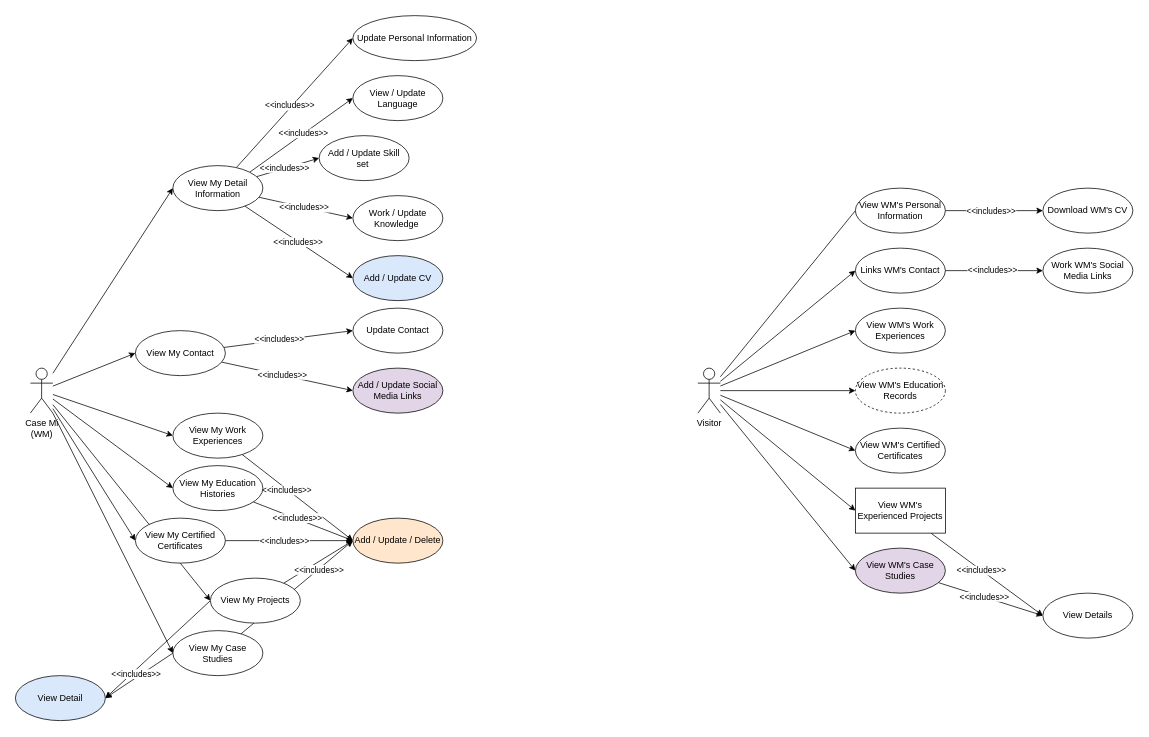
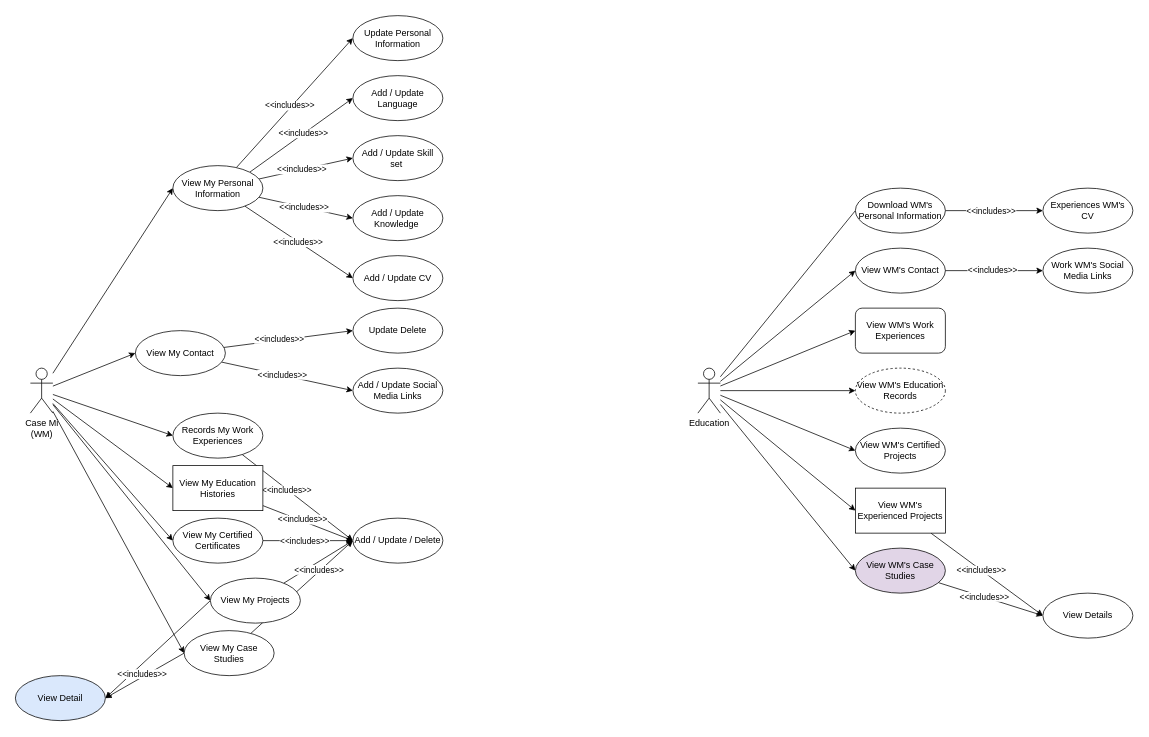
node "Update Personal Information": size 124x45 -> 90x45
node "View / Update Language": label "View / Update Language" -> "Add / Update Language"
node "Add / Update Skill set": moved (364, 158) -> (398, 158)
node "View My Detail Information": label "View My Detail Information" -> "View My Personal Information"
node "View WM's Personal Information": label "View WM's Personal Information" -> "Download WM's Personal Information"
node "Download WM's CV": label "Download WM's CV" -> "Experiences WM's CV"
node "Work / Update Knowledge": label "Work / Update Knowledge" -> "Add / Update Knowledge"
node "Links WM's Contact": label "Links WM's Contact" -> "View WM's Contact"
node "Add / Update CV": fillcolor #dae8fc -> #ffffff
node "Update Contact": label "Update Contact" -> "Update Delete"
node "View WM's Work Experiences": shape ellipse -> rounded rectangle
node "Add / Update Social Media Links": fillcolor #e1d5e7 -> #ffffff
node "Visitor": label "Visitor" -> "Education"
node "View My Work Experiences": label "View My Work Experiences" -> "Records My Work Experiences"
node "View WM's Certified Certificates": label "View WM's Certified Certificates" -> "View WM's Certified Projects"
node "View My Education Histories": shape ellipse -> rectangle
node "View My Certified Certificates": moved (180, 540) -> (218, 540)
node "Add / Update / Delete": fillcolor #ffe6cc -> #ffffff
node "View My Case Studies": moved (218, 653) -> (229, 653)
